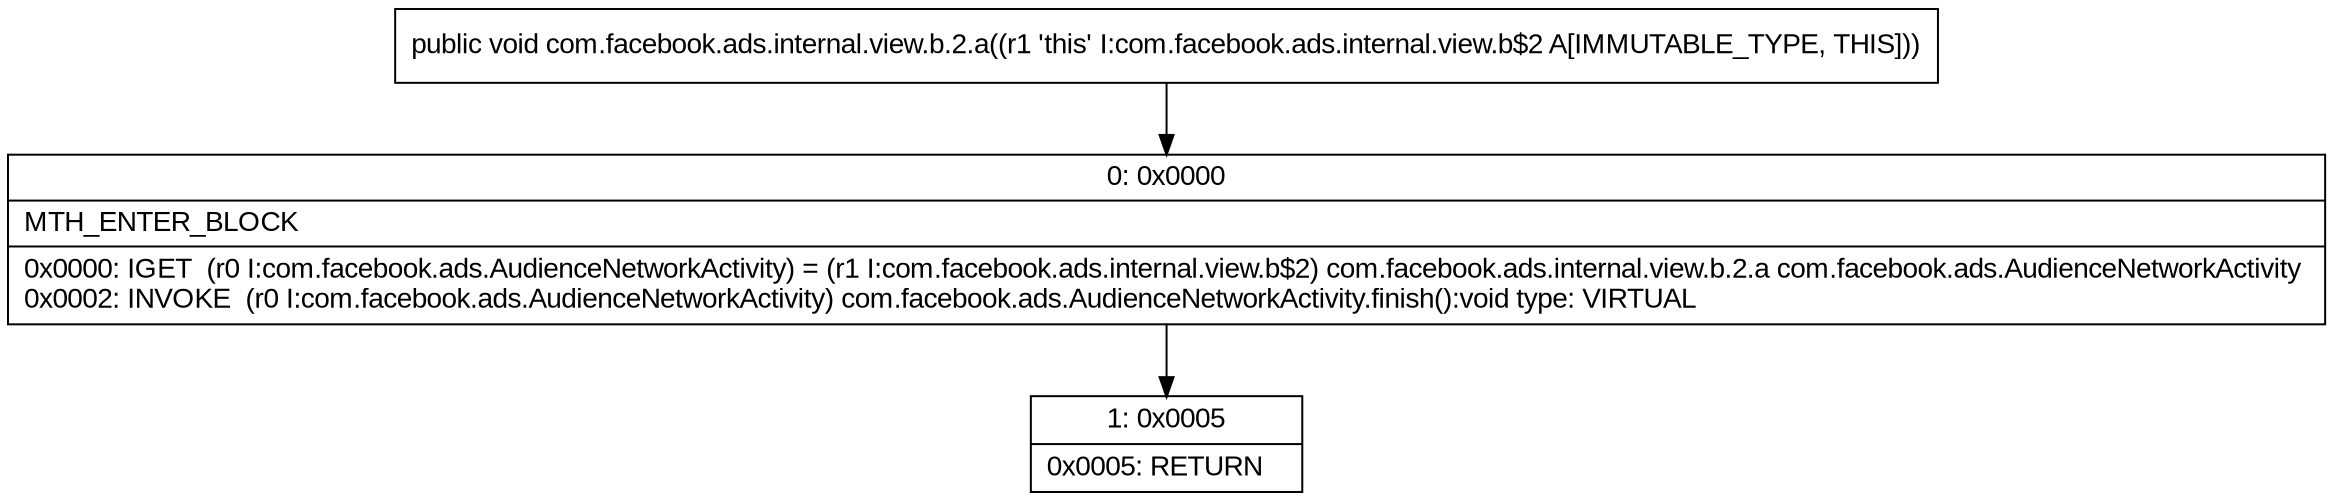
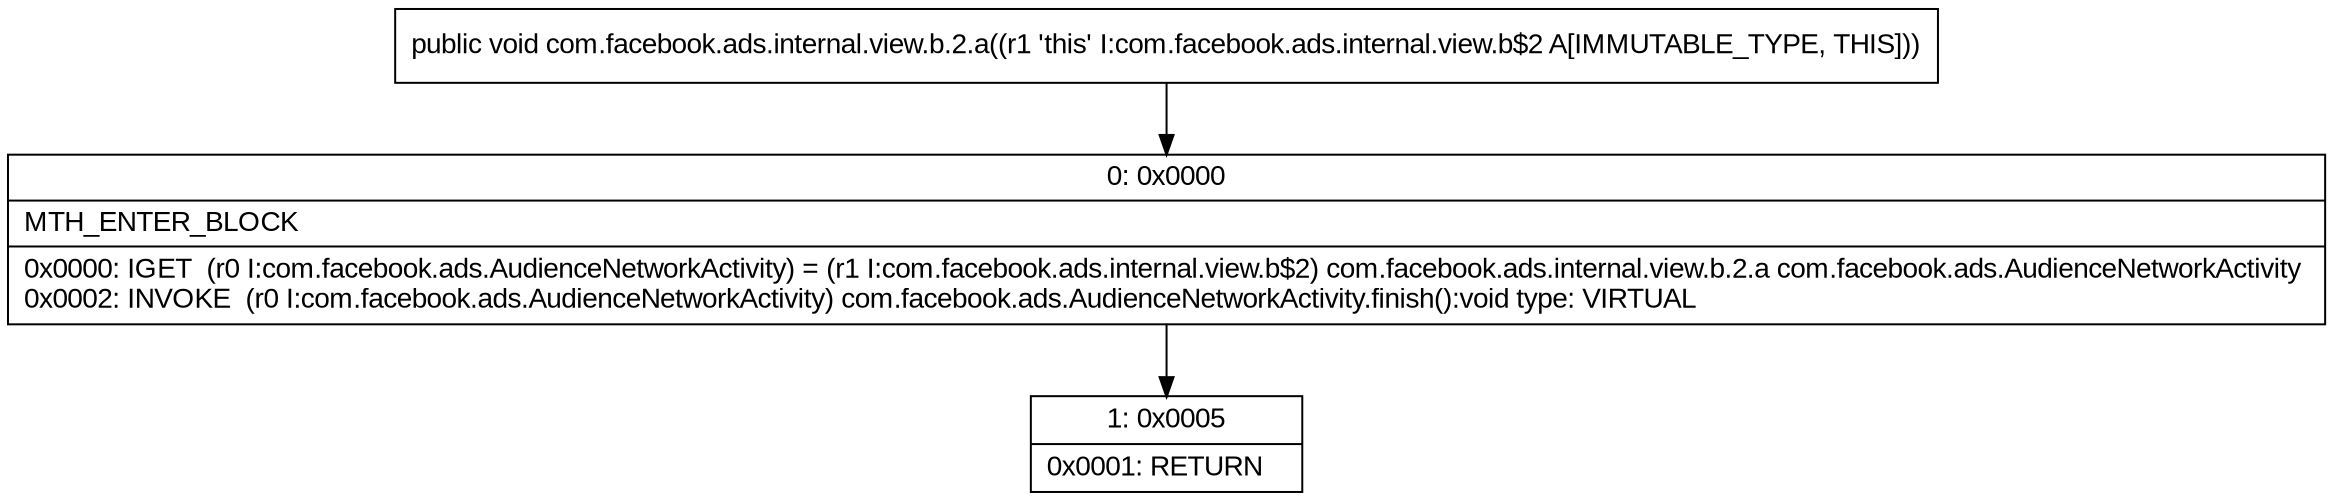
node "1: 0x0005": text "0x0005: RETURN" -> "0x0001: RETURN"
